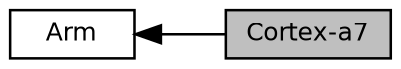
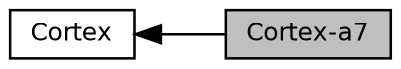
node "Arm": label "Arm" -> "Cortex"
